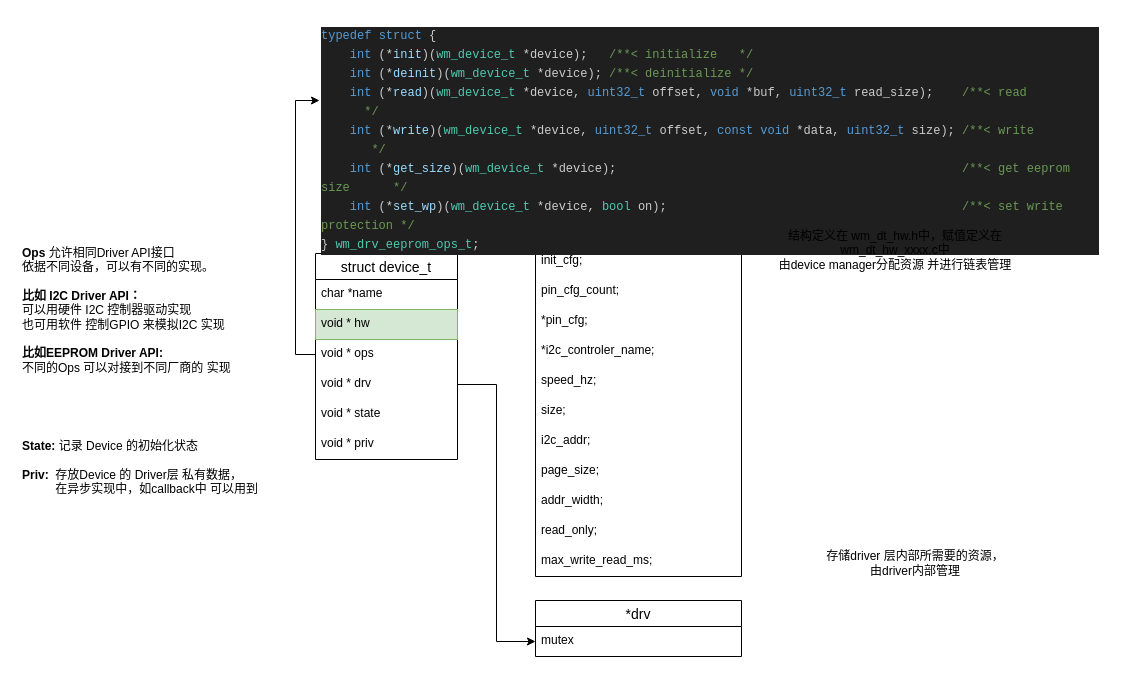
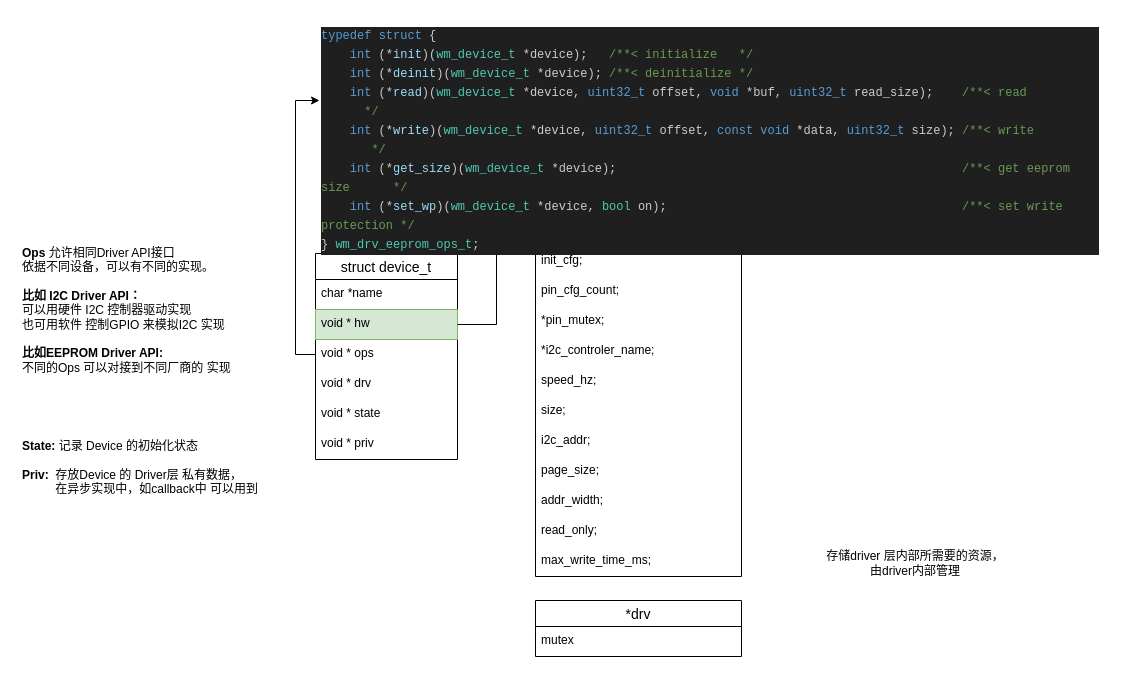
node "结构定义在 wm_dt_hw.h中，赋值定义在wm_dt_hw_xxxx.c中 由device manager分配资源 并进行链表管理": removed
edge "void * hw" -> "struct wm_dt_hw_eeprom_t": added
node "*pin_cfg;": label "*pin_cfg;" -> "*pin_mutex;"
edge "void * drv" -> "mutex": removed
node "max_write_read_ms;": label "max_write_read_ms;" -> "max_write_time_ms;"
